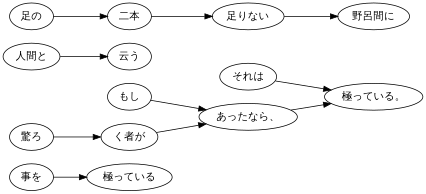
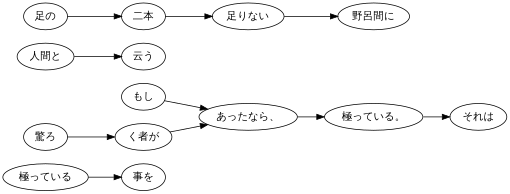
edge "それは" -> "極っている。": reversed
edge "事を" -> "極っている": reversed
